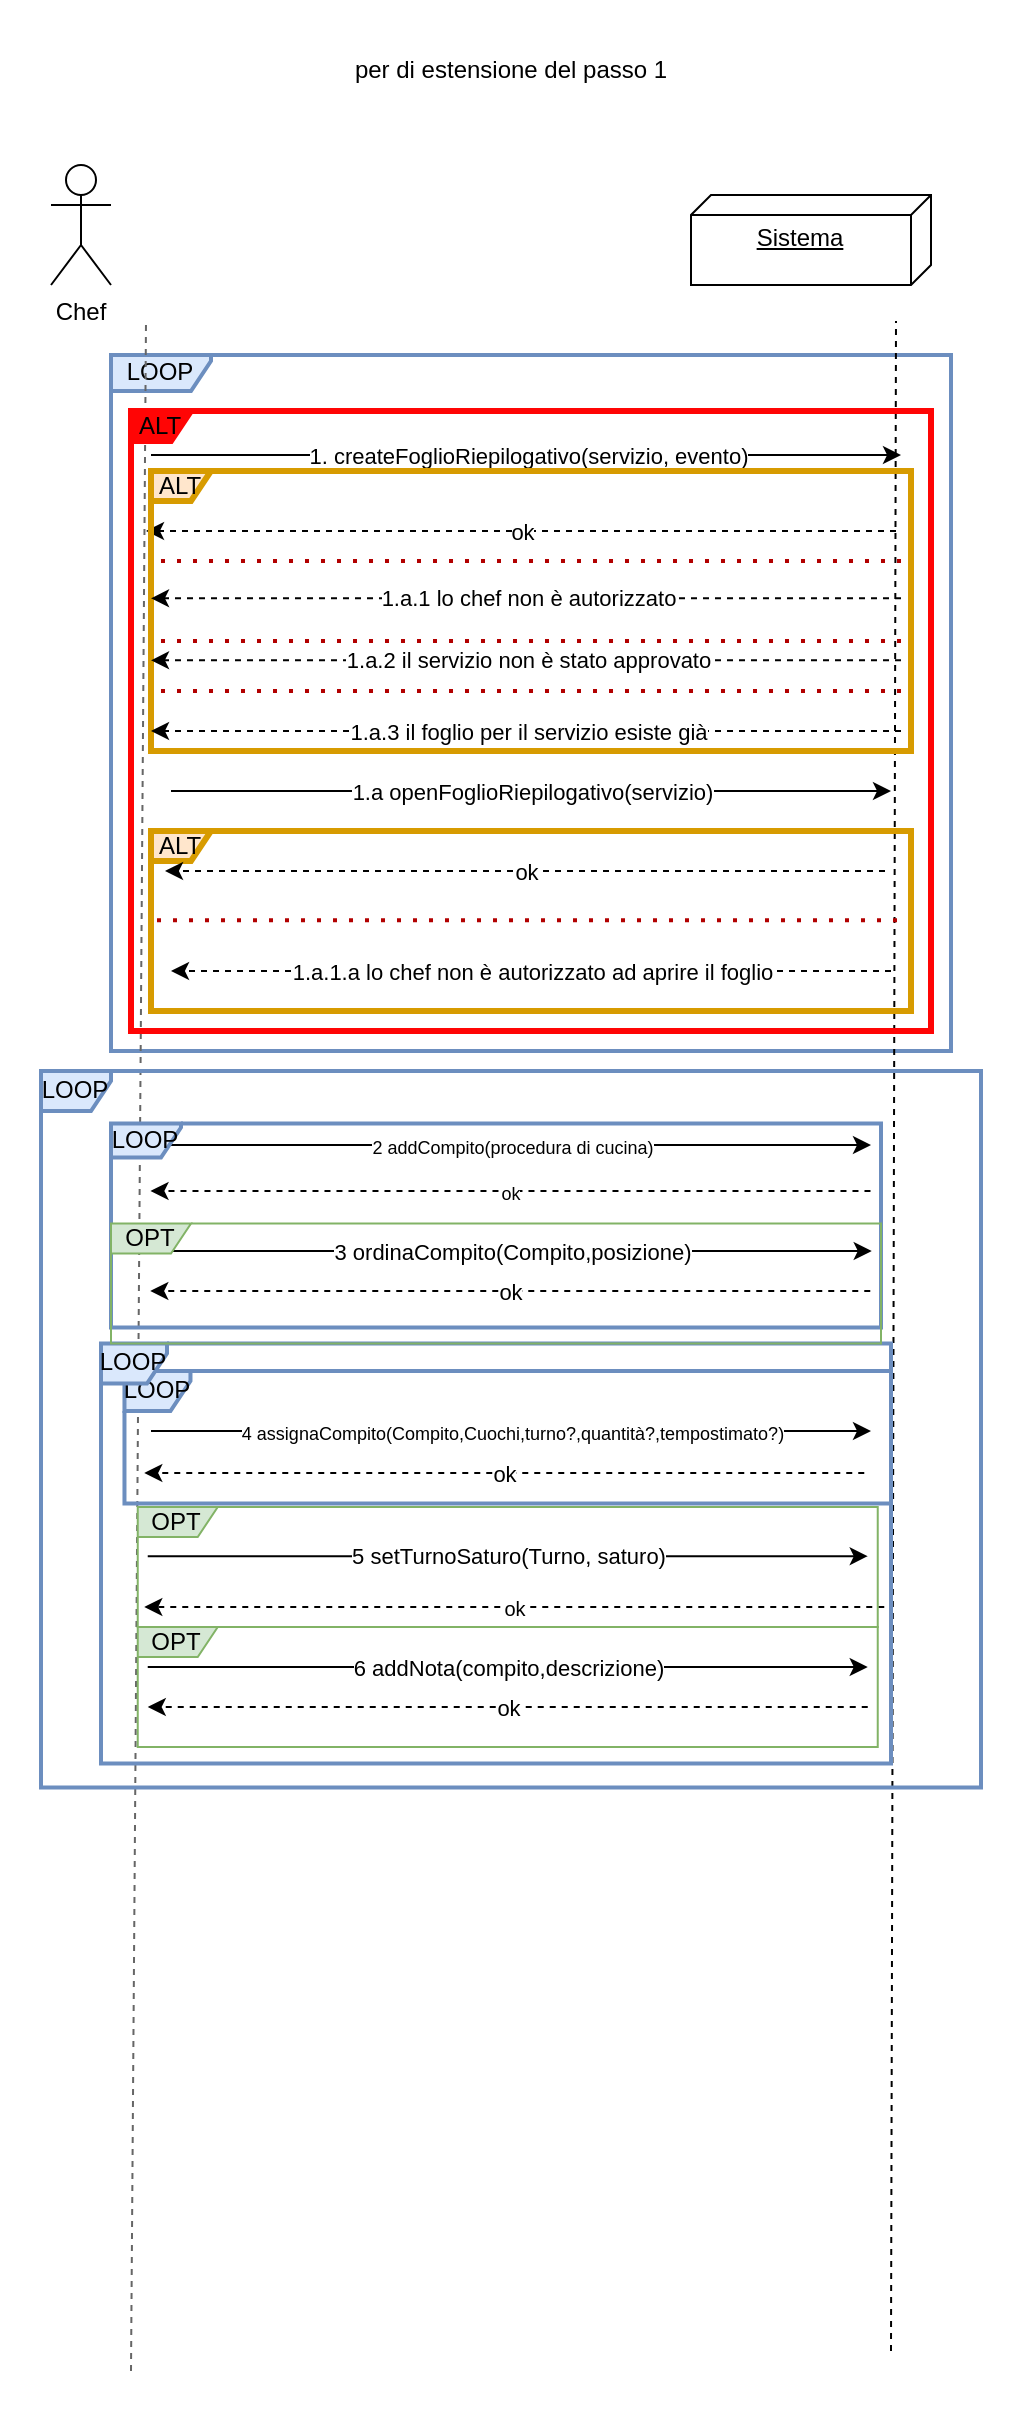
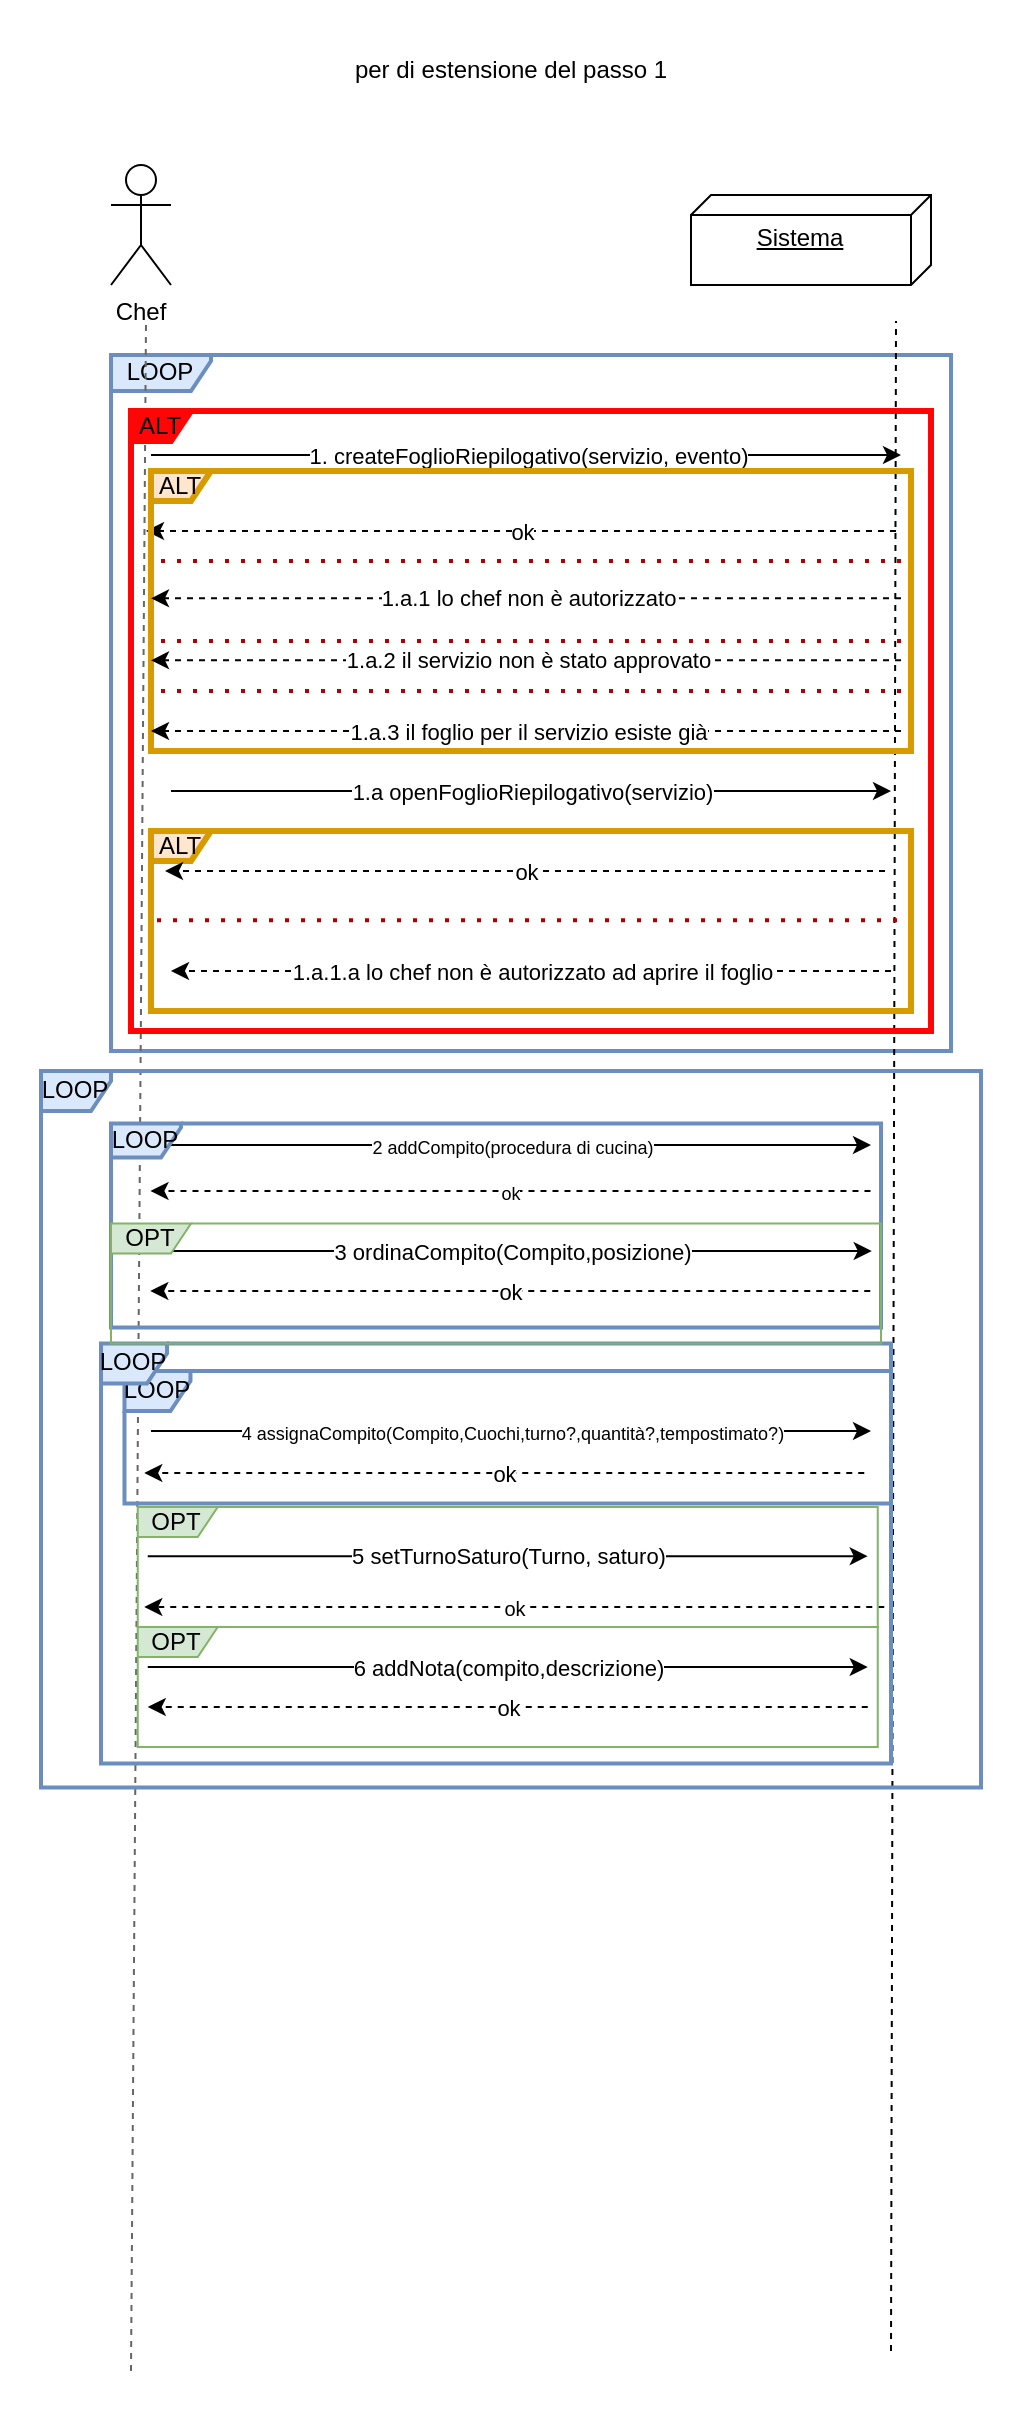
node "Chef": moved (81, 225) -> (141, 225)
